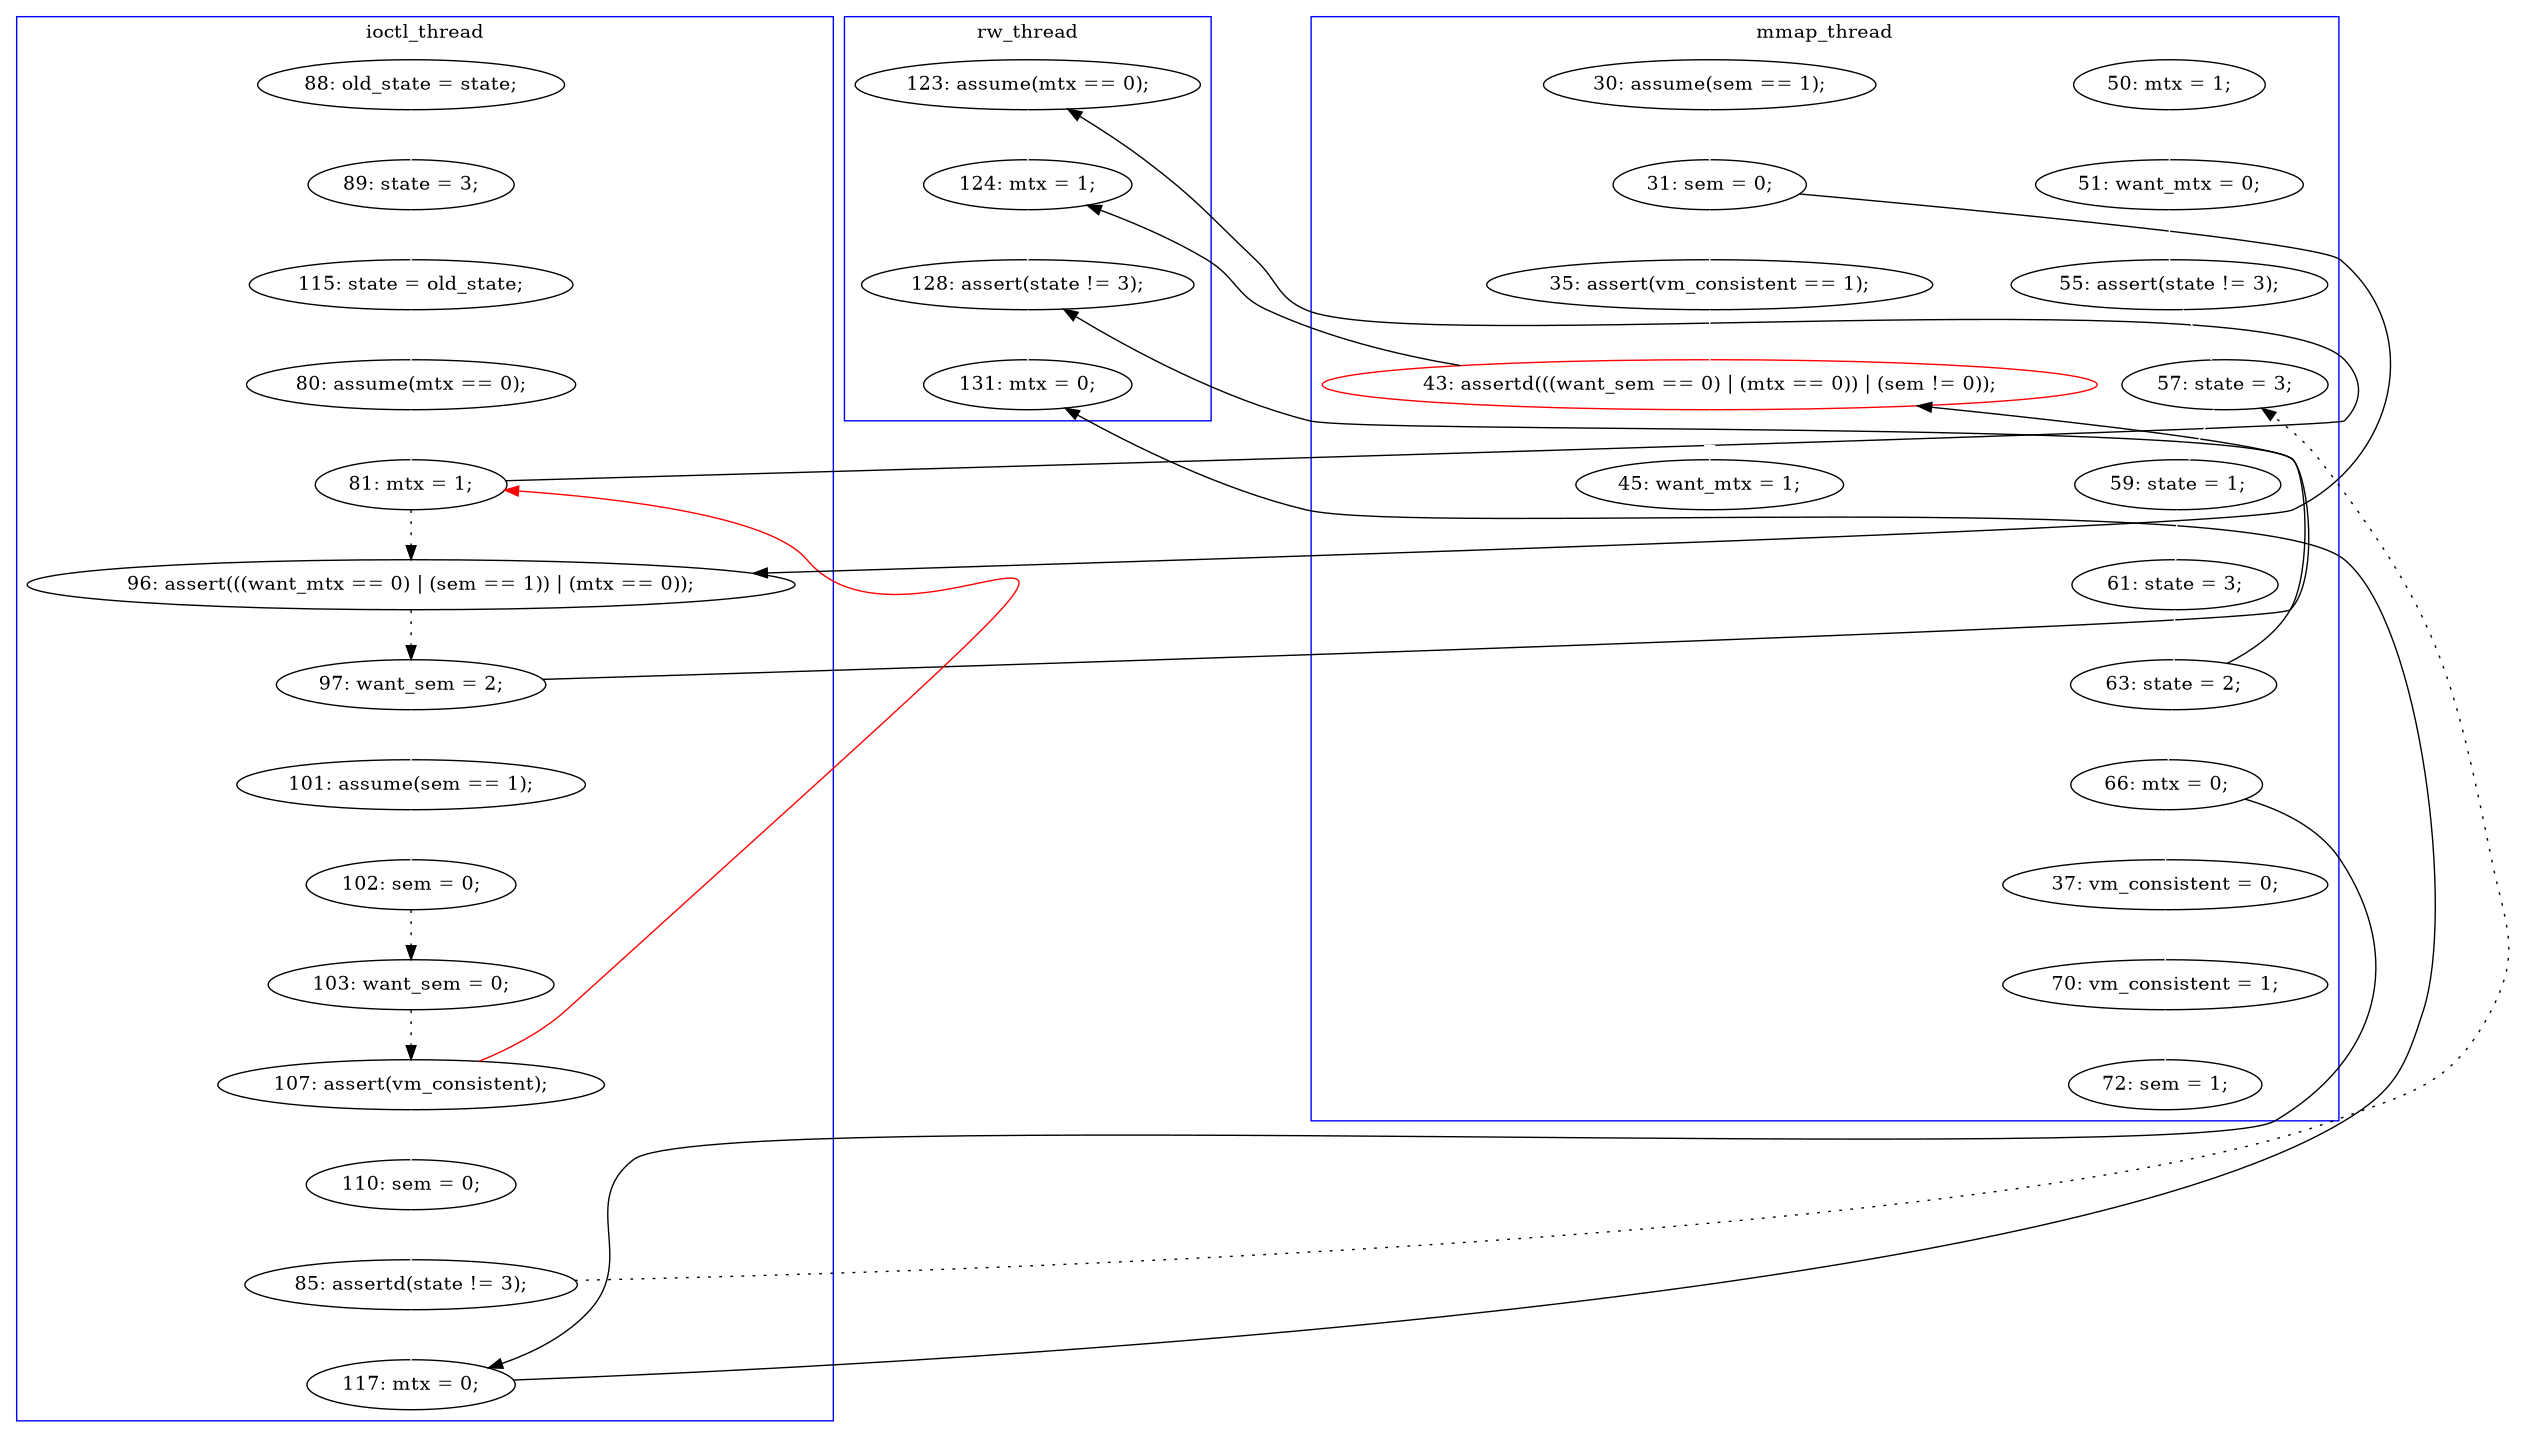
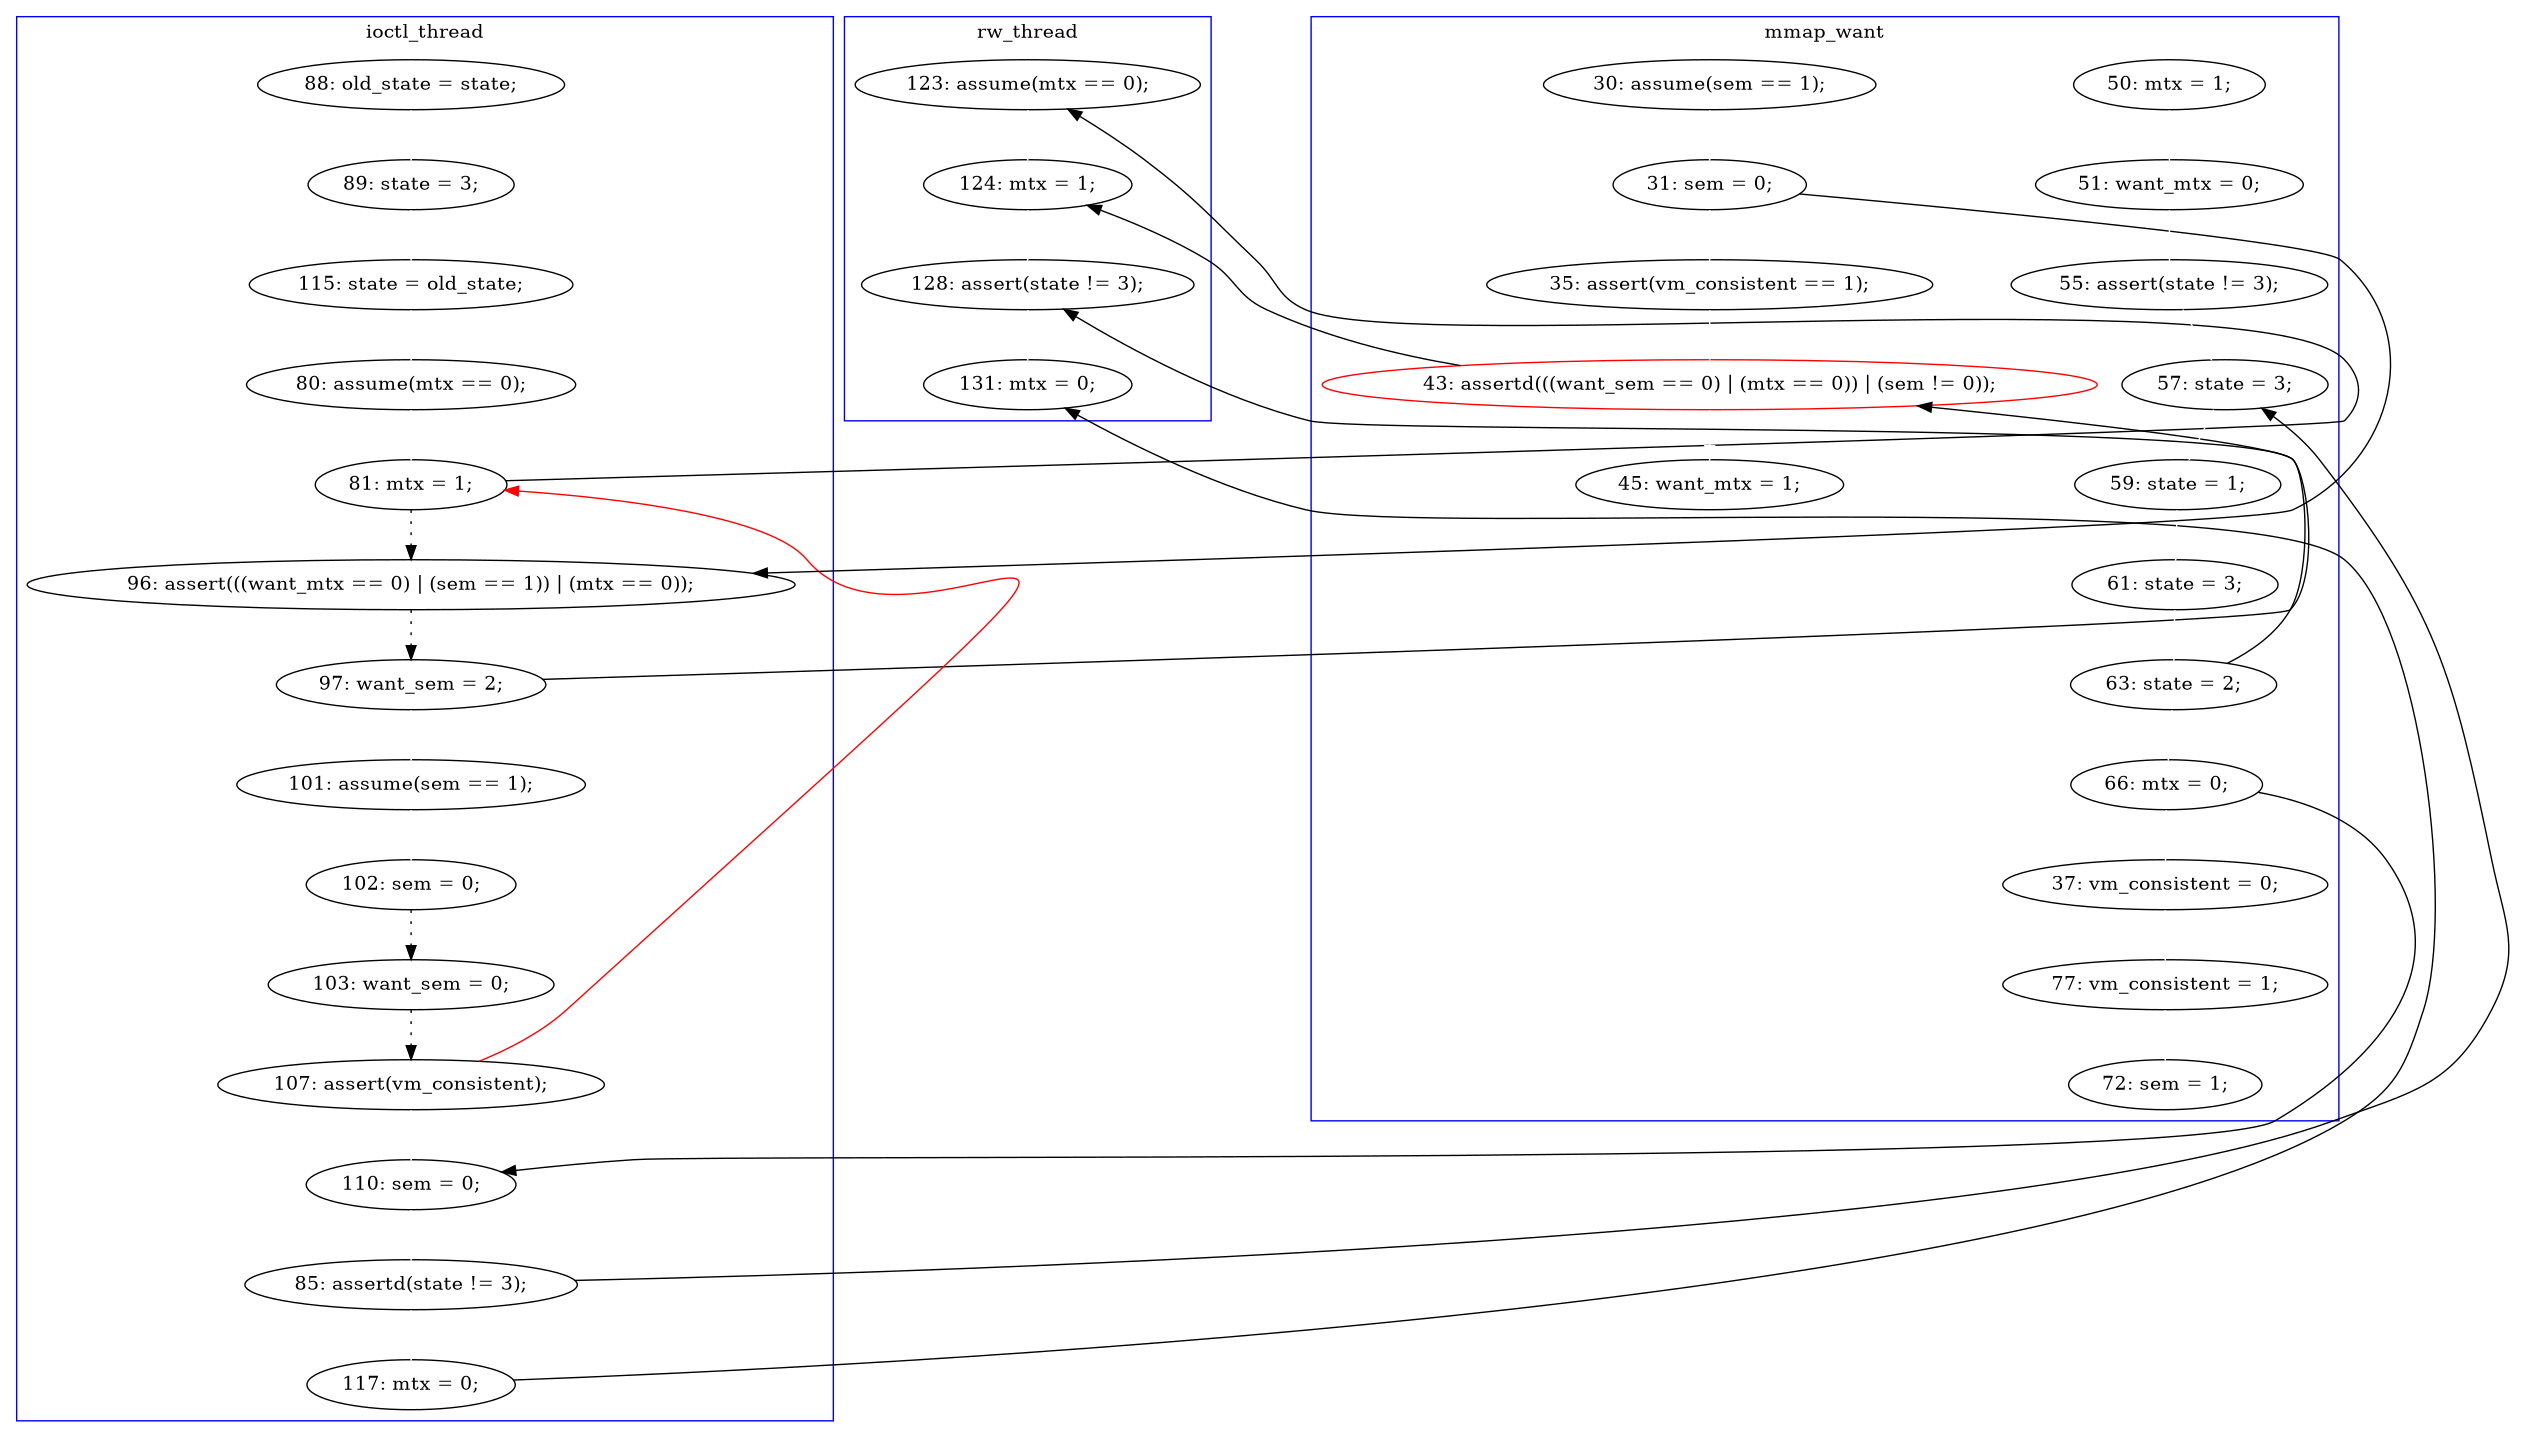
cluster "mmap_thread": label "mmap_thread" -> "mmap_want"
node "70: vm_consistent = 1;": label "70: vm_consistent = 1;" -> "77: vm_consistent = 1;"
edge "66: mtx = 0;" -> "117: mtx = 0;": now "66: mtx = 0;" -> "110: sem = 0;"
edge "85: assertd(state != 3);" -> "57: state = 3;": style dotted -> solid
